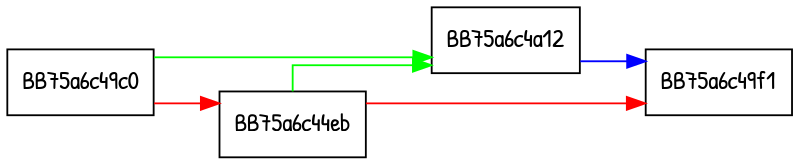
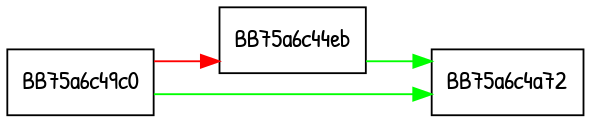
node "BB75a6c4a12": label "BB75a6c4a12" -> "BB75a6c4a72"
node "BB75a6c49f1": removed
